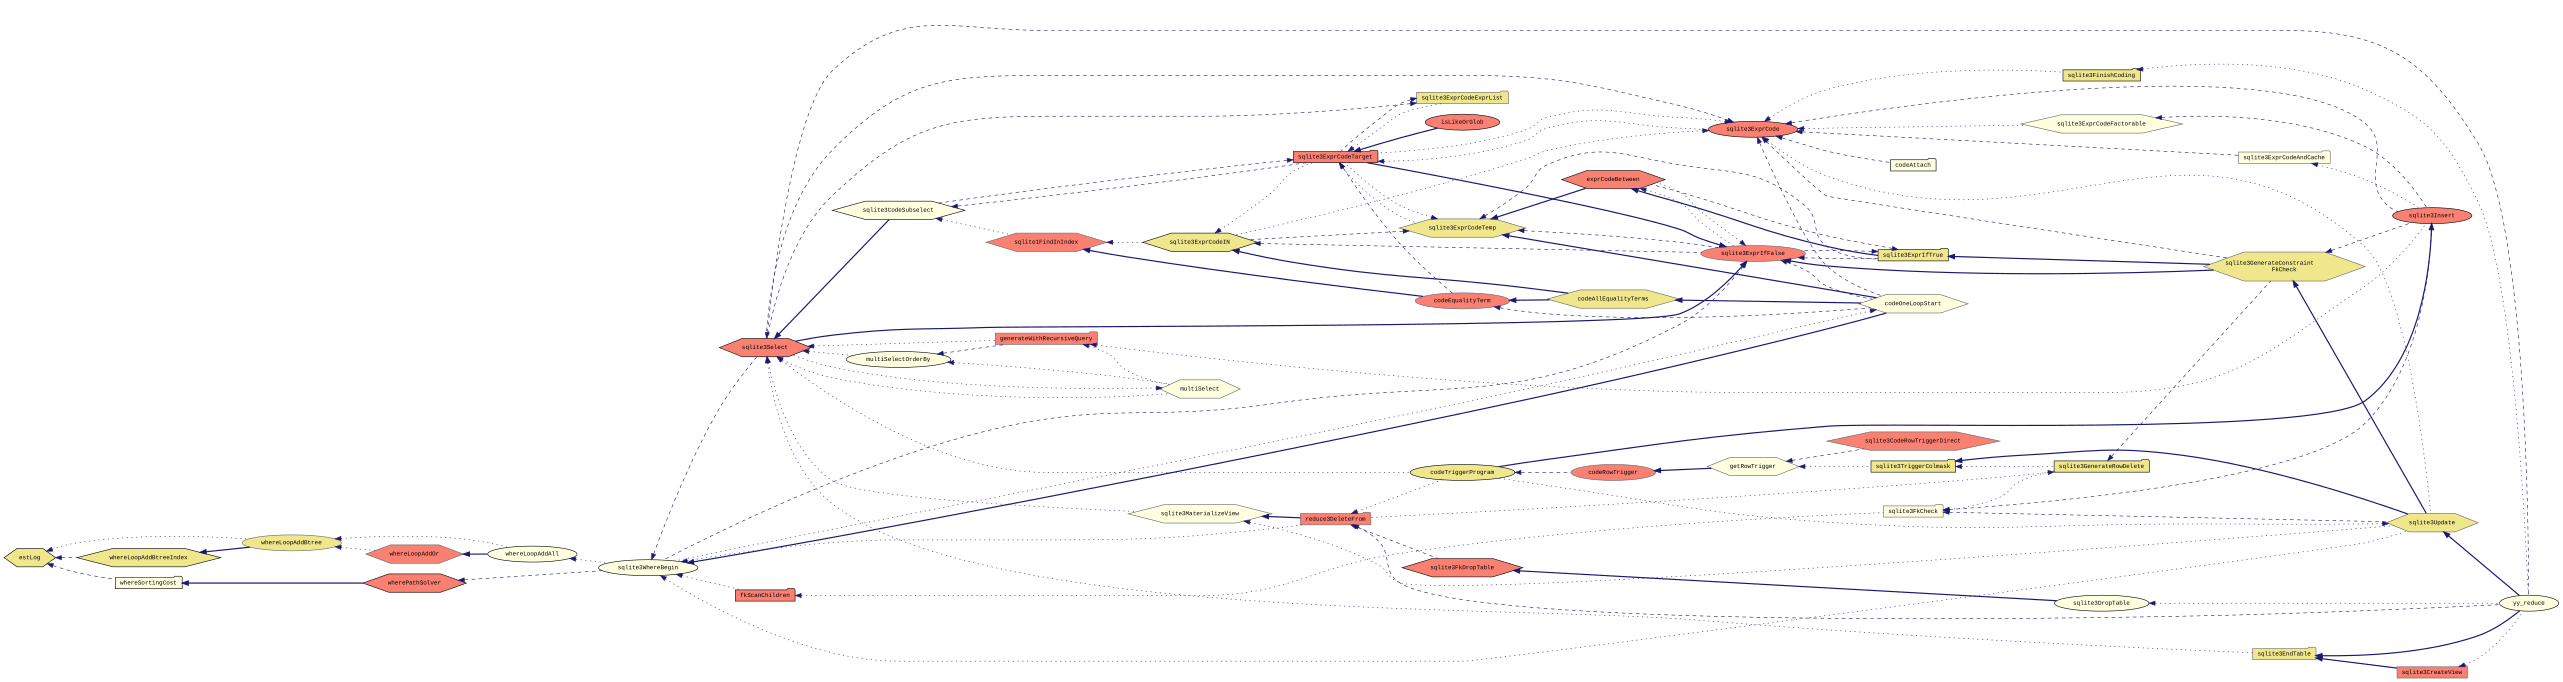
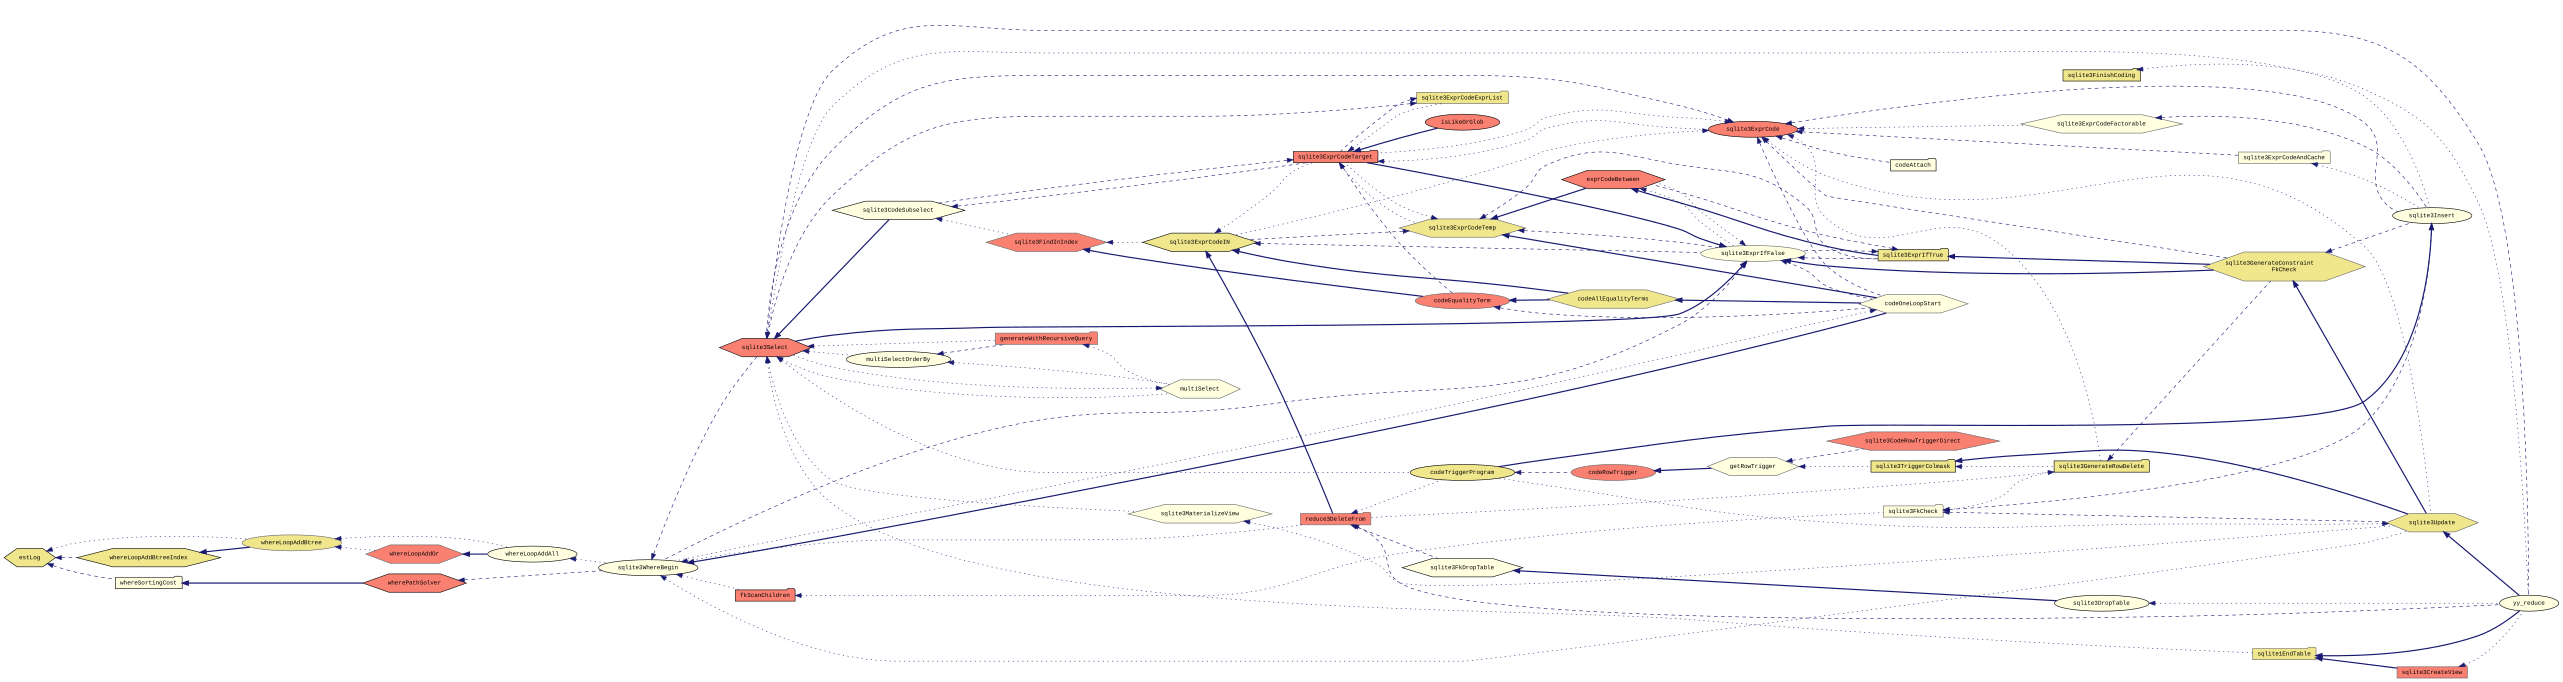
edge "sqlite3FinishCoding" -> "sqlite3ExprCode": now "sqlite3GenerateRowDelete" -> "sqlite3ExprCode"
node "sqlite3Insert": fillcolor salmon -> lightyellow
node "sqlite1FindInIndex": label "sqlite1FindInIndex" -> "sqlite3FindInIndex"
node "sqlite3ExprIfFalse": fillcolor salmon -> lightyellow
edge "sqlite3Insert" -> "generateWithRecursiveQuery": now "sqlite3Insert" -> "sqlite3Select"
edge "reduce3DeleteFrom" -> "sqlite3MaterializeView": now "reduce3DeleteFrom" -> "sqlite3ExprCodeIN"
node "sqlite3FkDropTable": fillcolor salmon -> lightyellow
node "sqlite3EndTable": label "sqlite3EndTable" -> "sqlite1EndTable"
